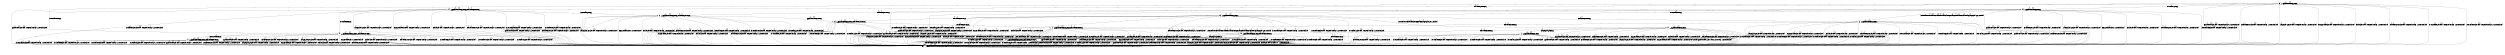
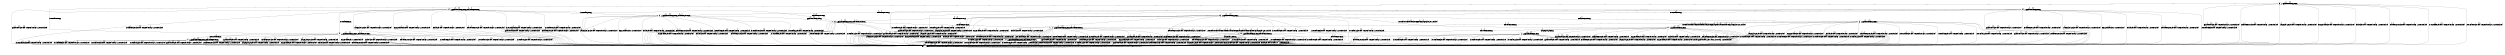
edge "s5" -> "s4": now "s12" -> "s4"
edge "s5" -> "s9": removed, label "ServerHelloRSA/Empty"
edge "s3" -> "s9": now "s3" -> "s11"
edge "s10" -> "s0": reversed
